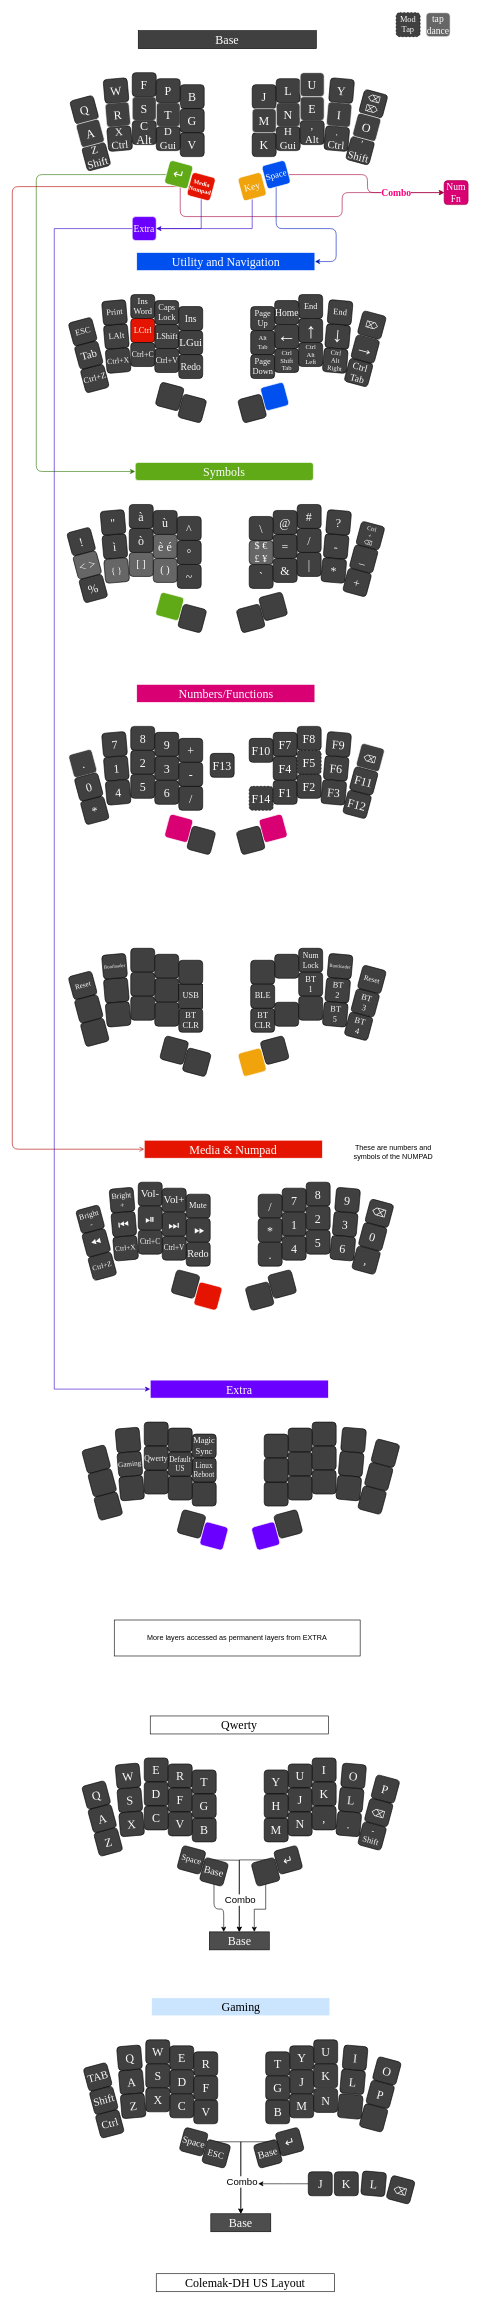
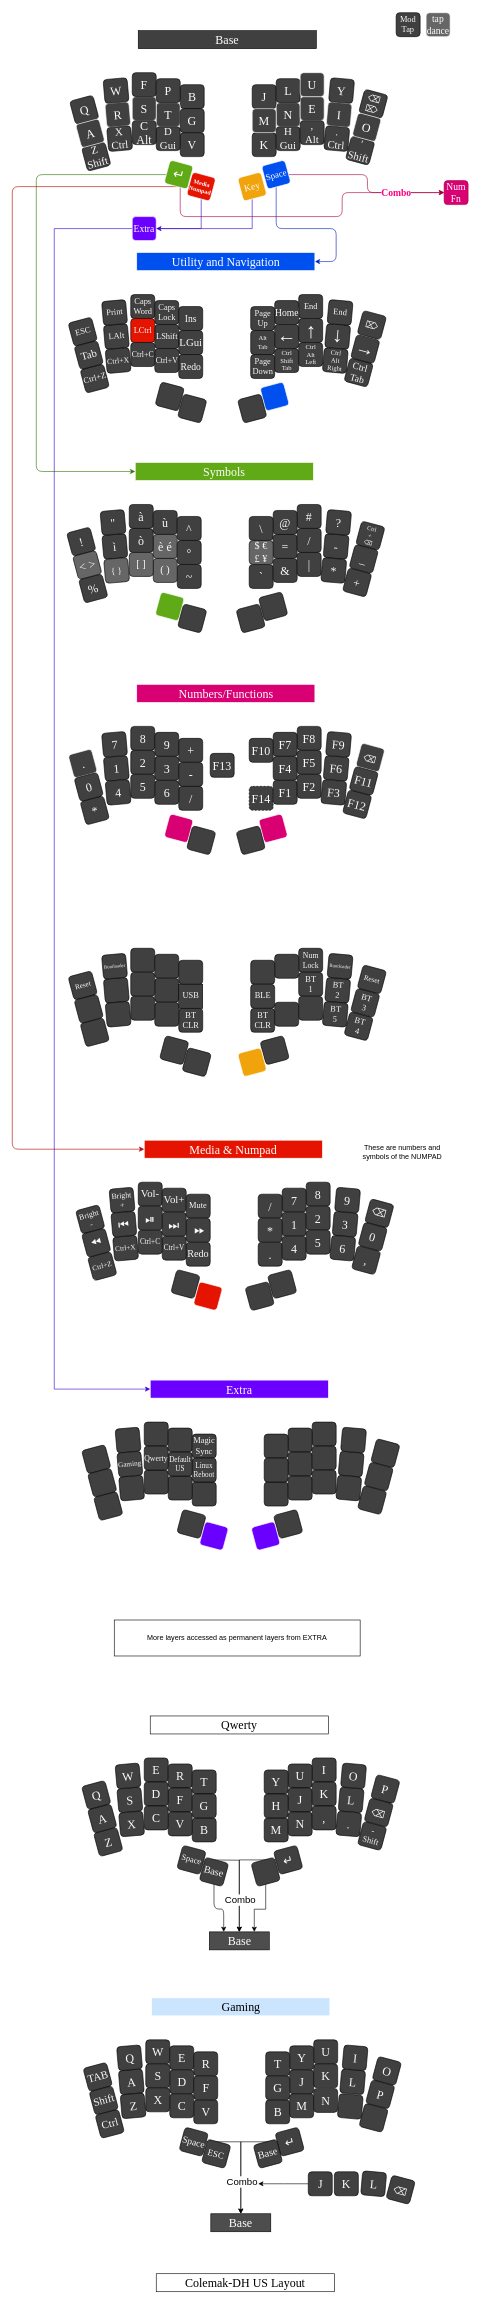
node "ModTap": style dashed -> solid
node "InsWord": label "InsWord" -> "CapsWord"
node "Symbols": shape rounded rectangle -> rectangle
node "F5": style dashed -> solid
edge "MediaNumpad" -> "Media & Numpad": arrowhead open -> classic
node "These are numbers and symbols of the NUMPAD": moved (393, 1152) -> (402, 1152)
